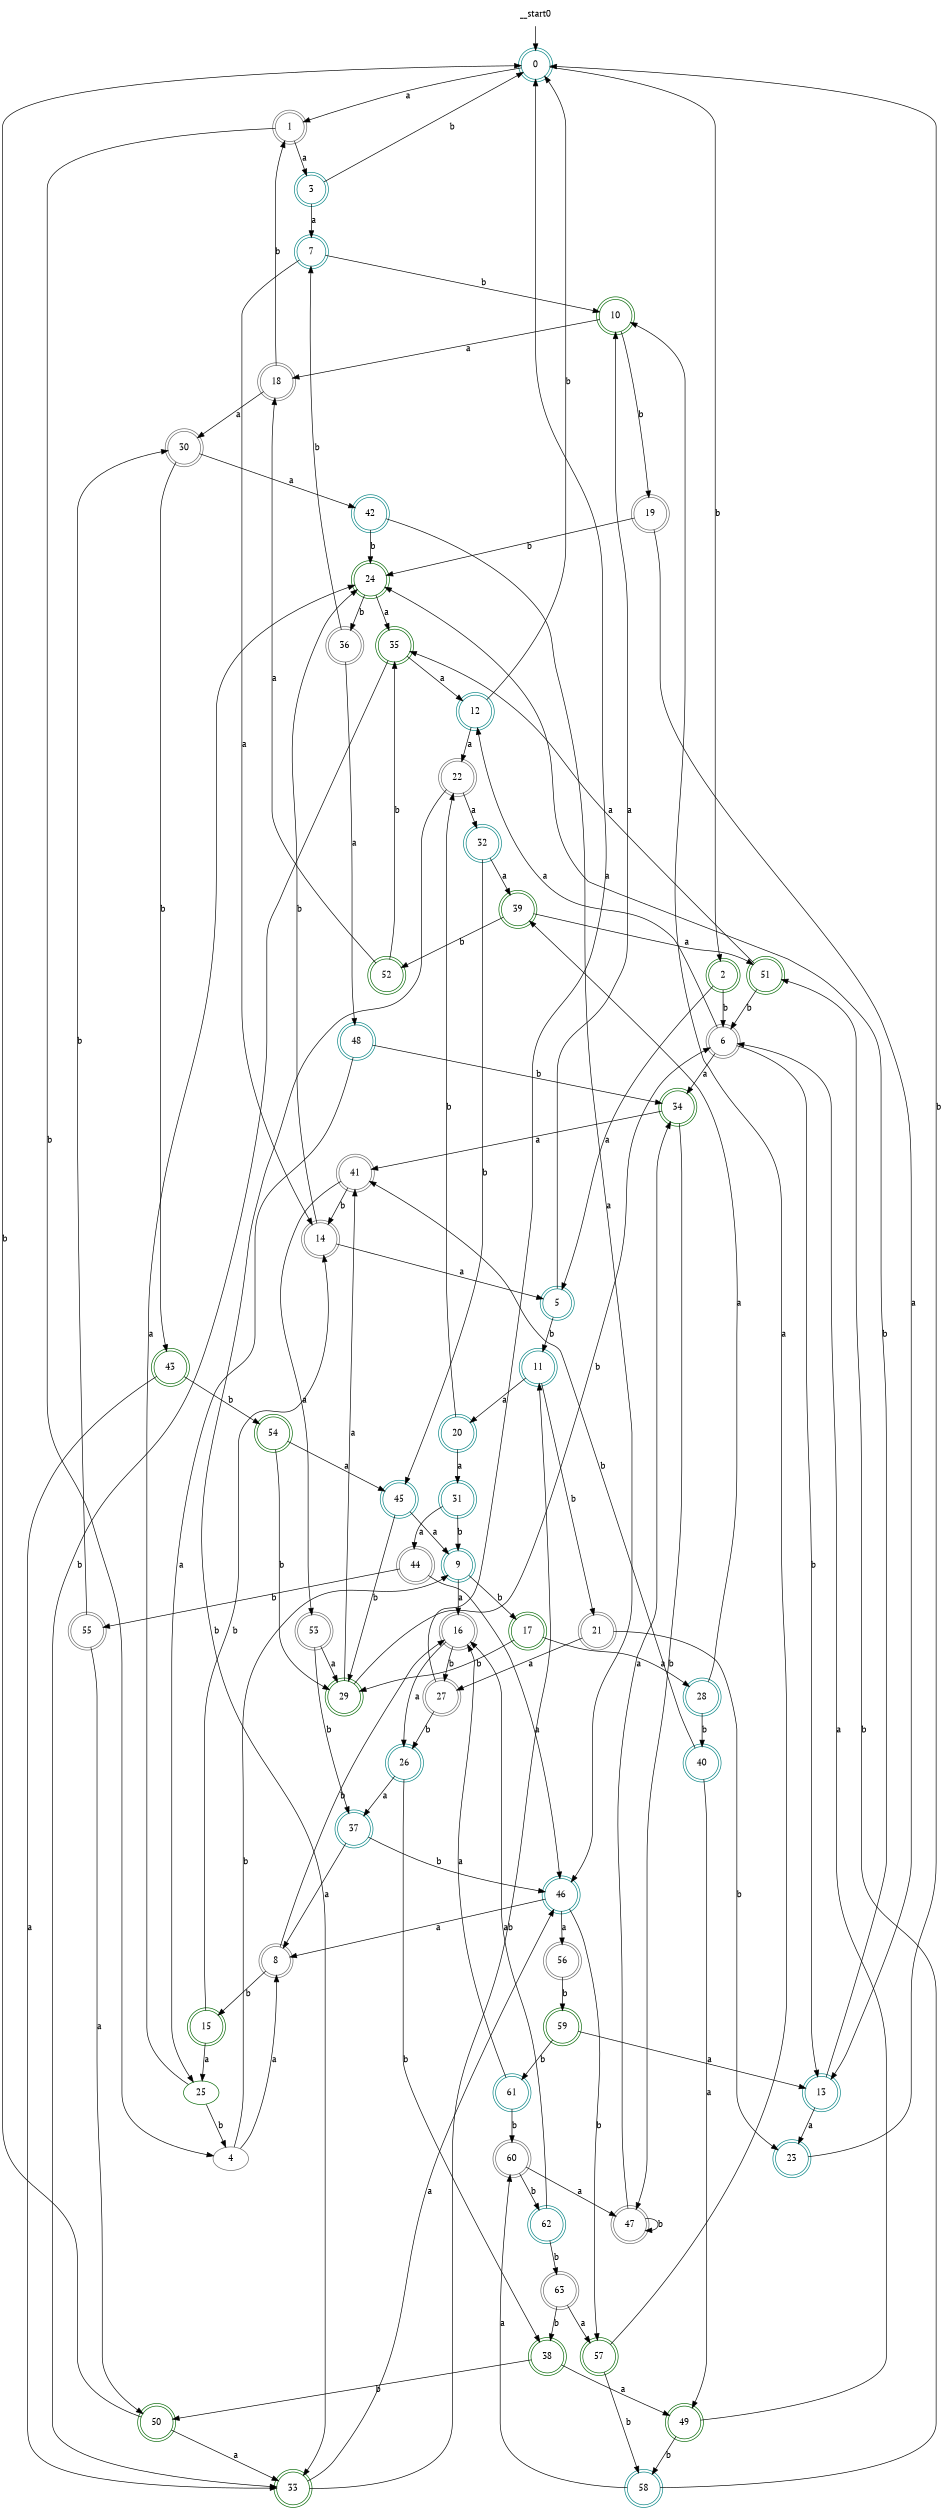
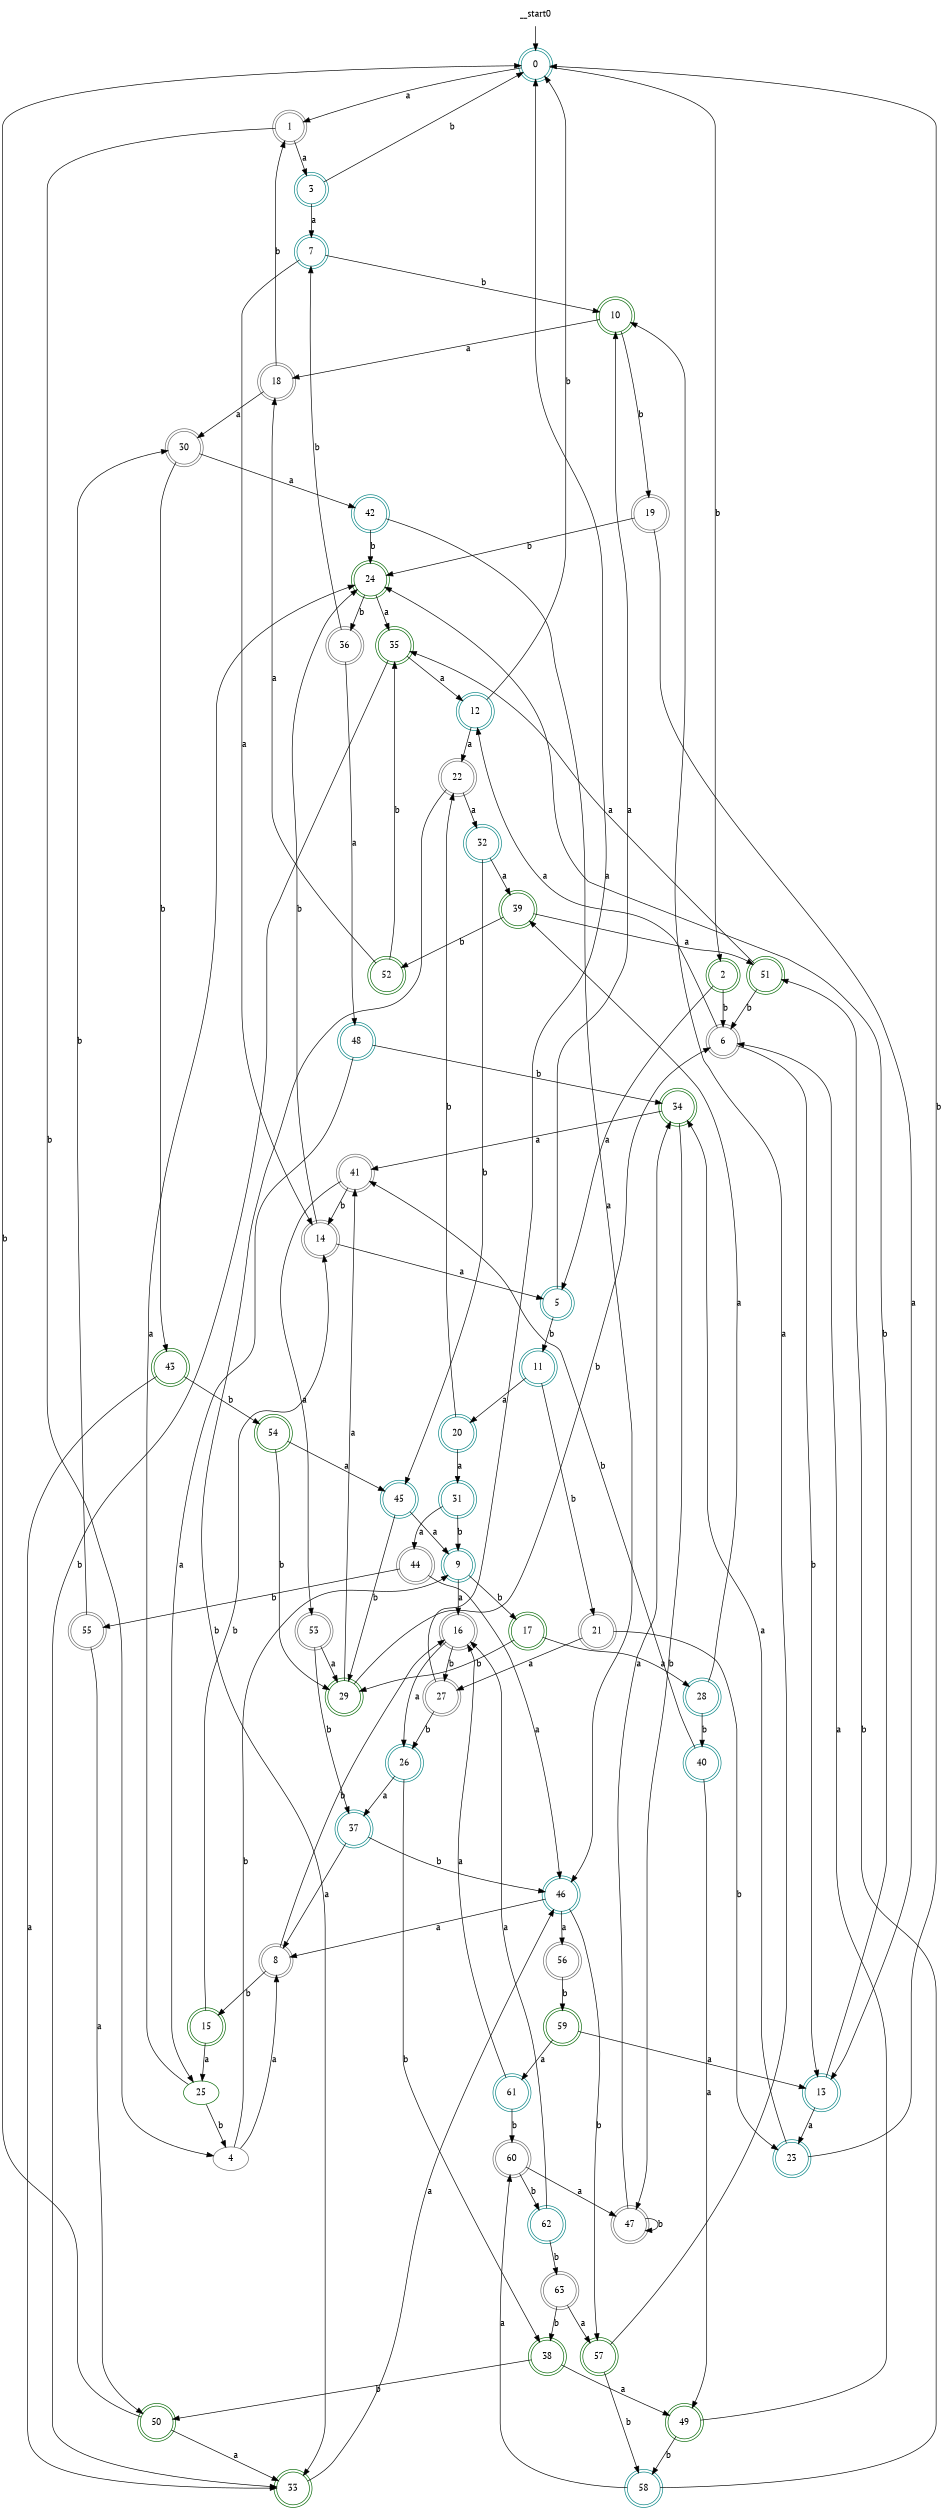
edge "6" -> "34": now "23" -> "34"
edge "33" -> "11": removed, label "b"
edge "59" -> "61": label "b" -> "a"
